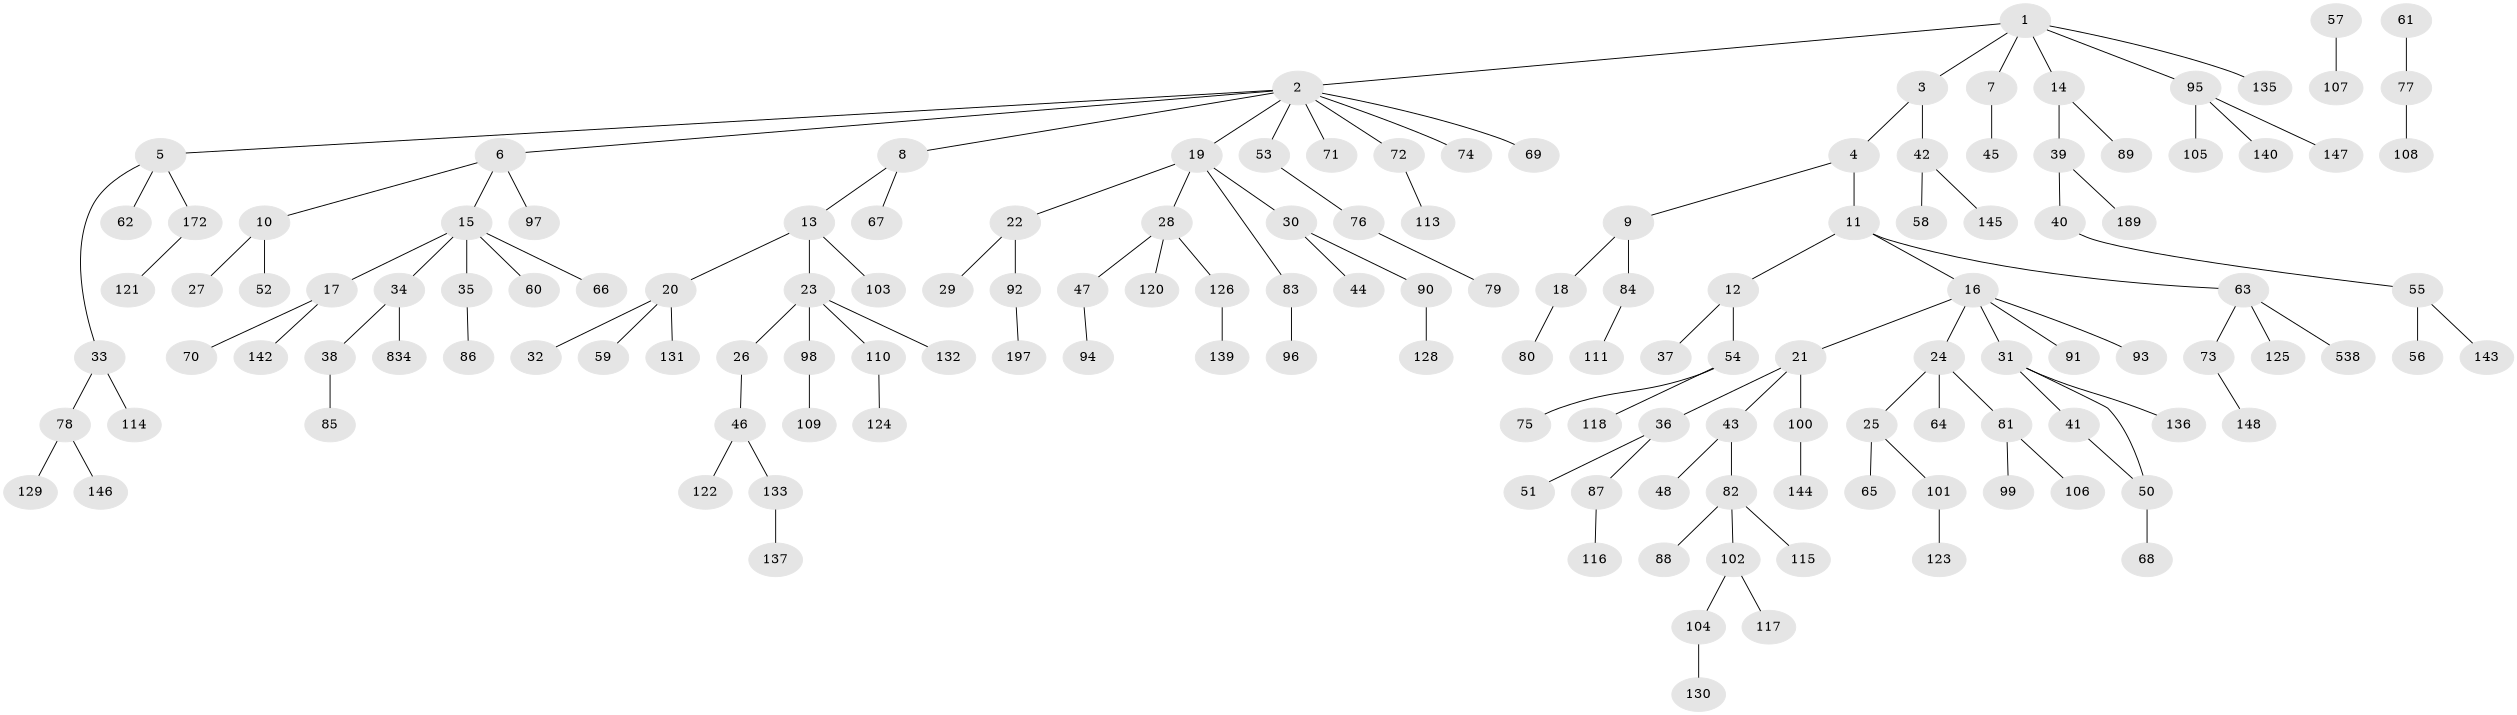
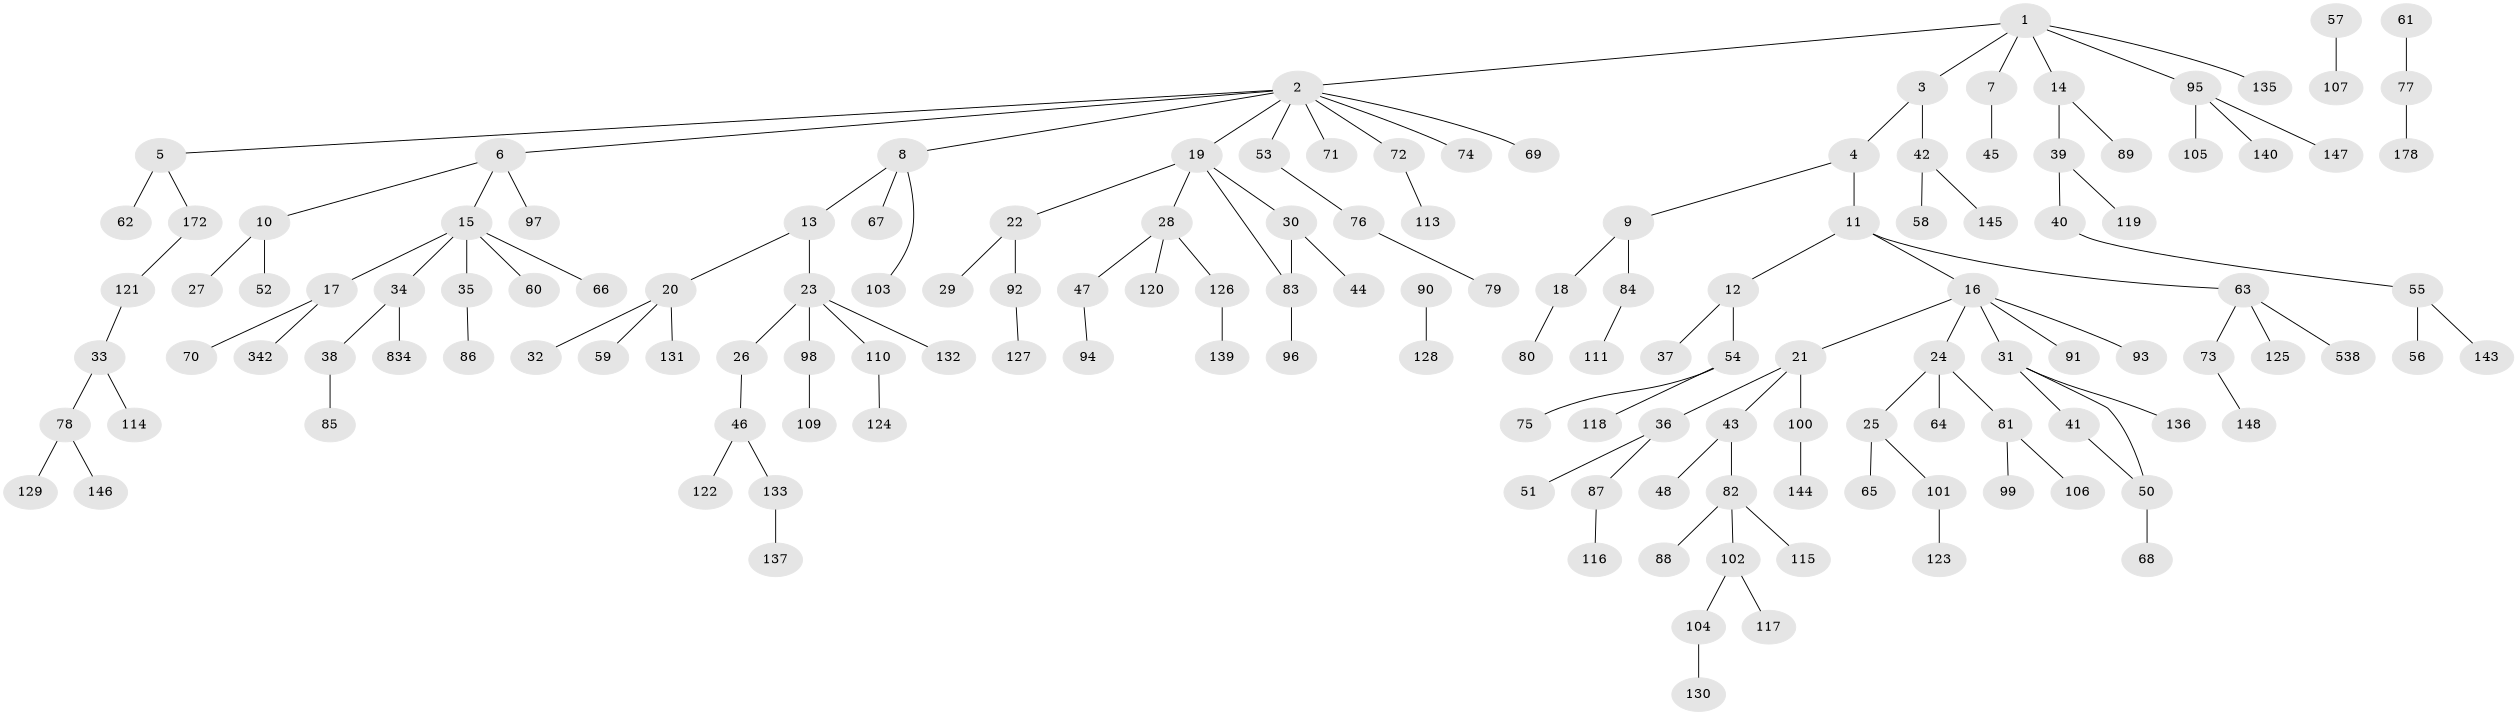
node "108": label "108" -> "178"
node "189": label "189" -> "119"
edge "5" -- "33": now "121" -- "33"
edge "13" -- "103": now "8" -- "103"
edge "30" -- "90": now "30" -- "83"
node "142": label "142" -> "342"
node "197": label "197" -> "127"
